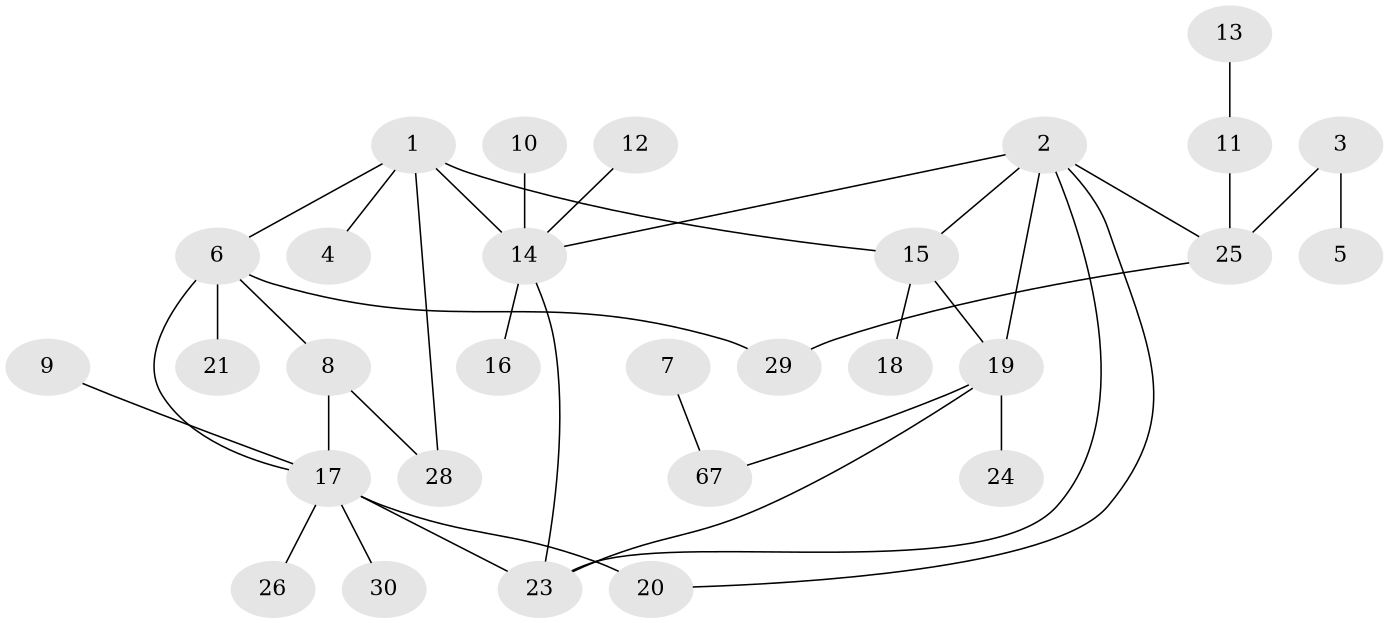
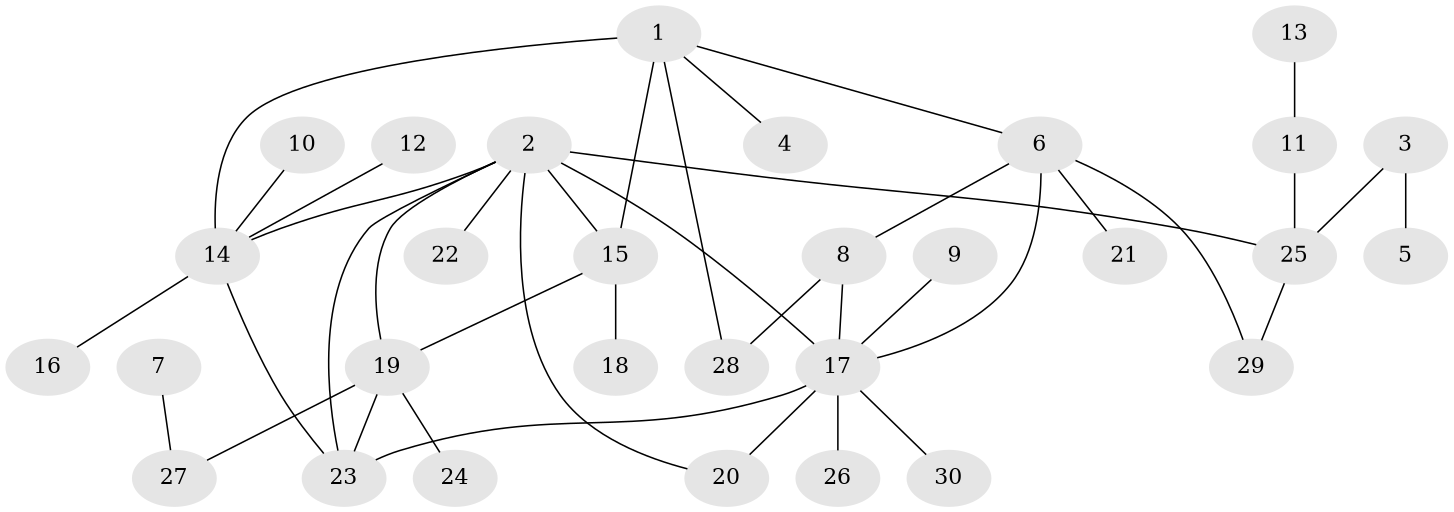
edge "2" -- "17": added
node "22": added
node "67": label "67" -> "27"
